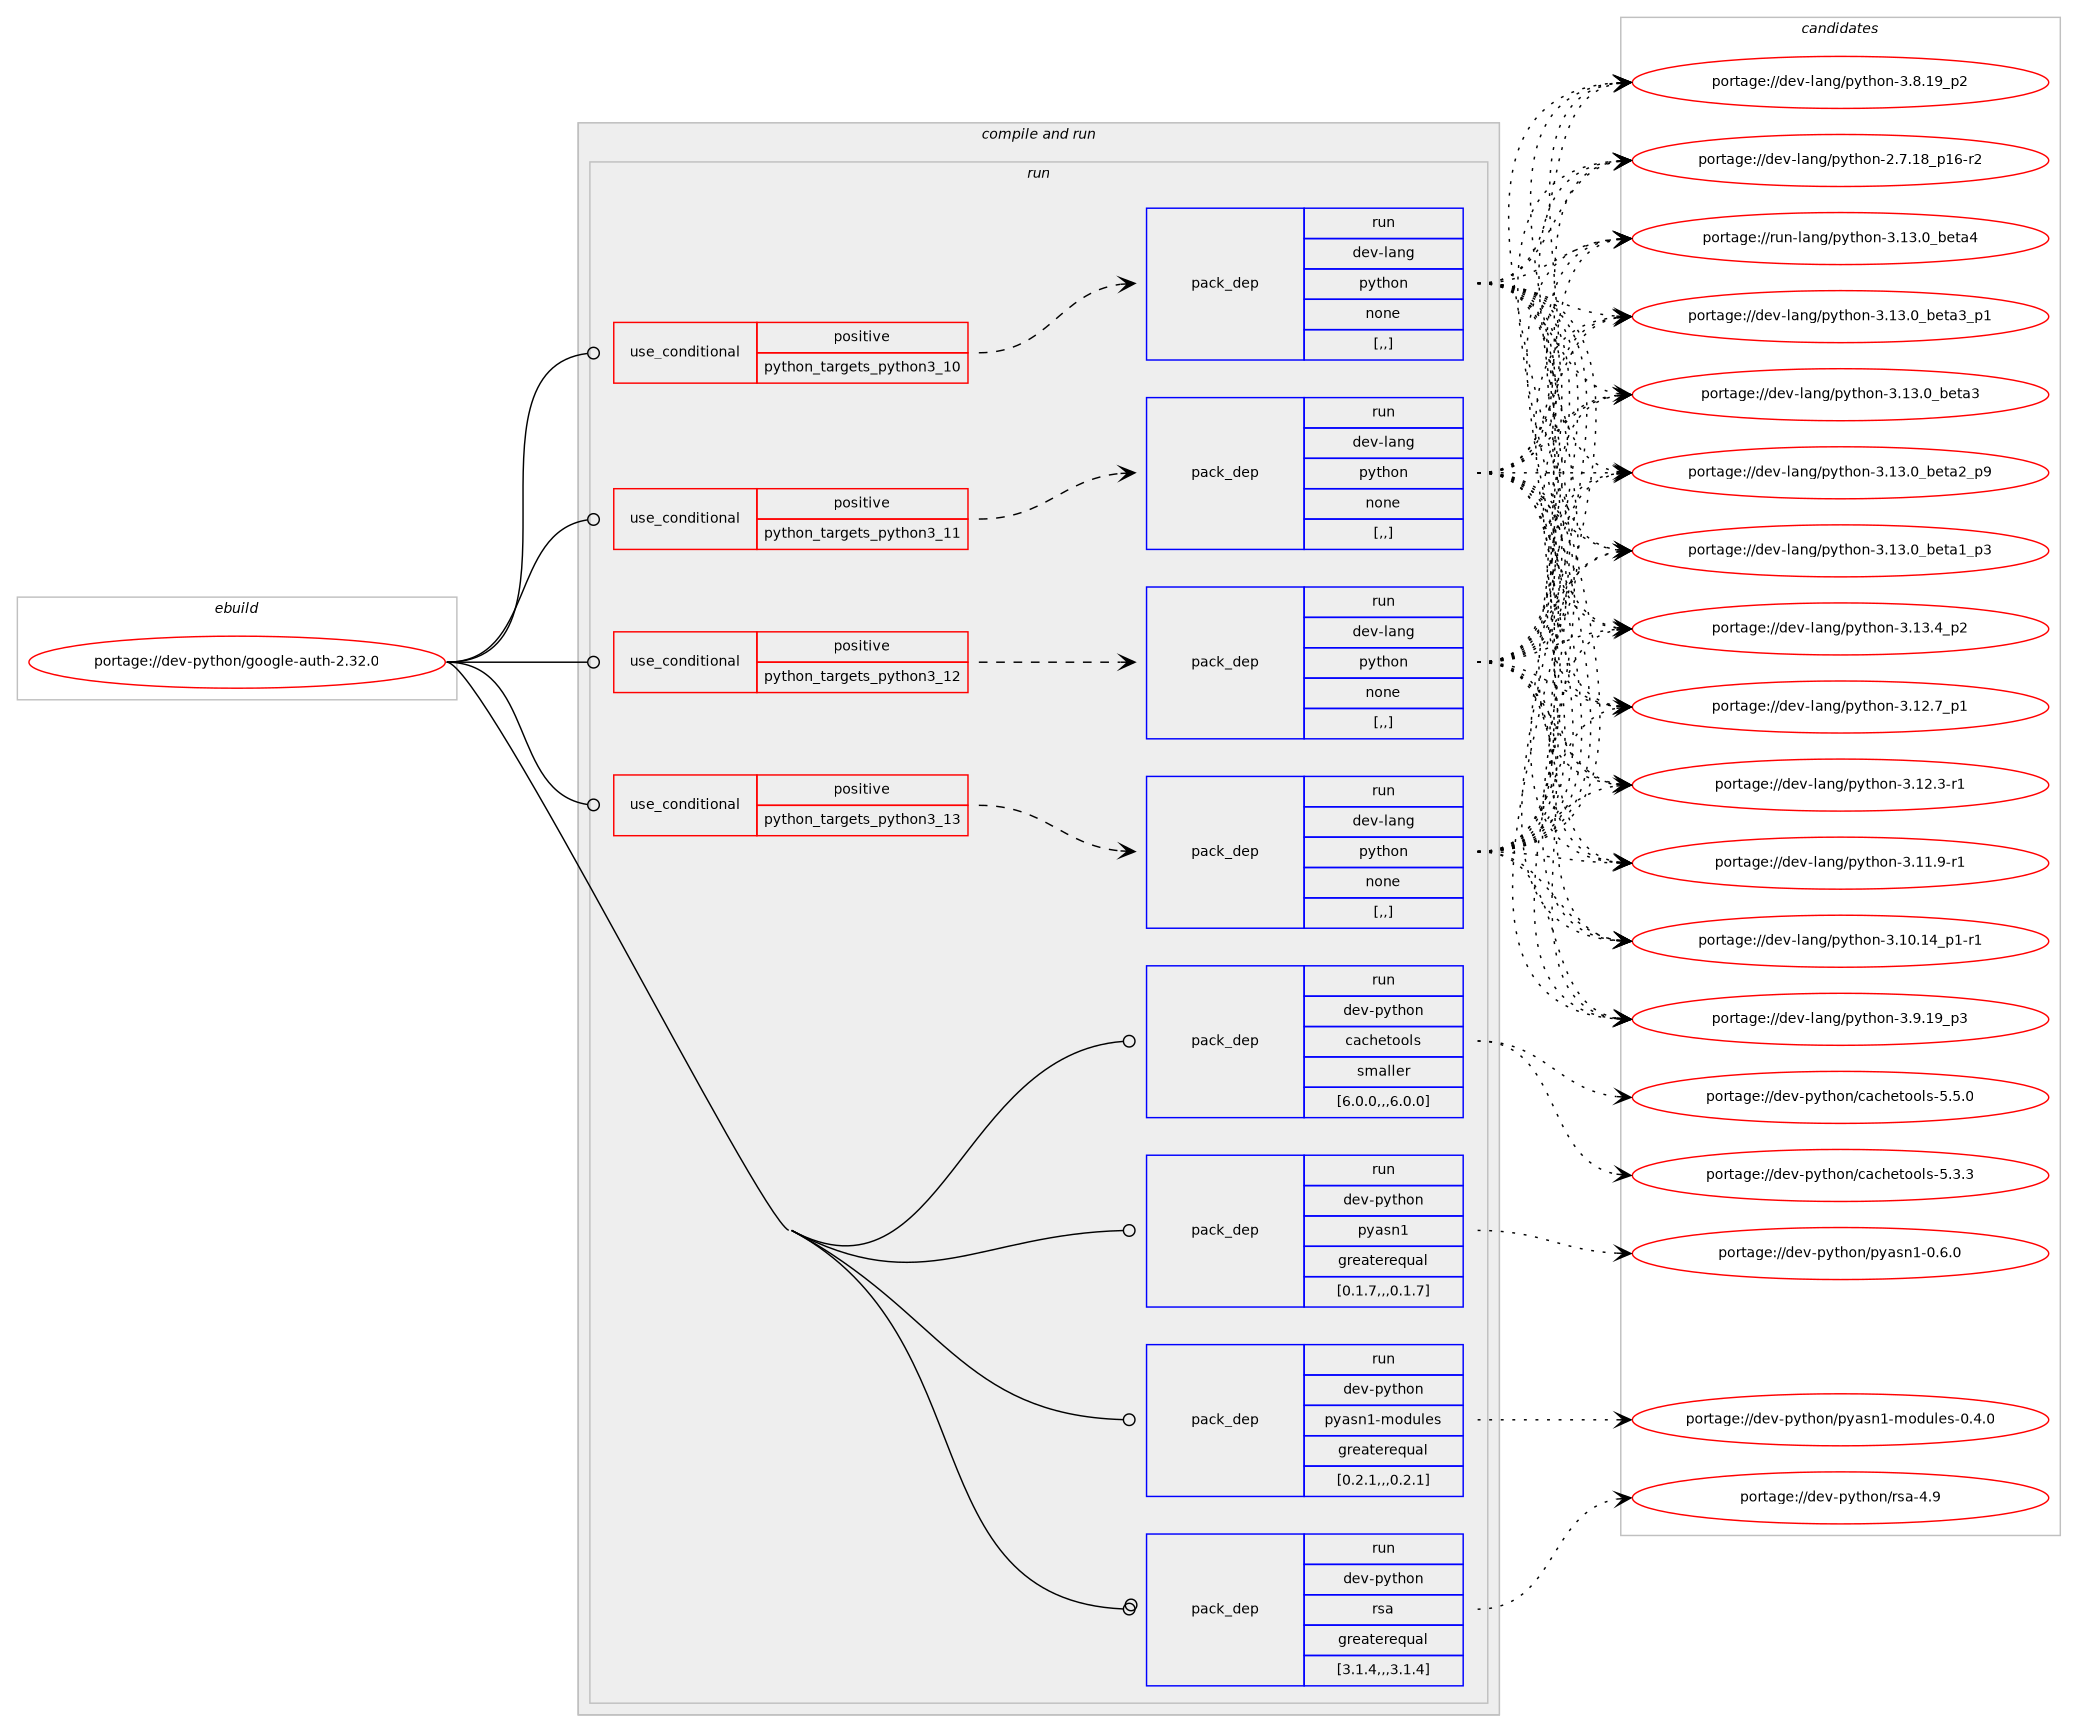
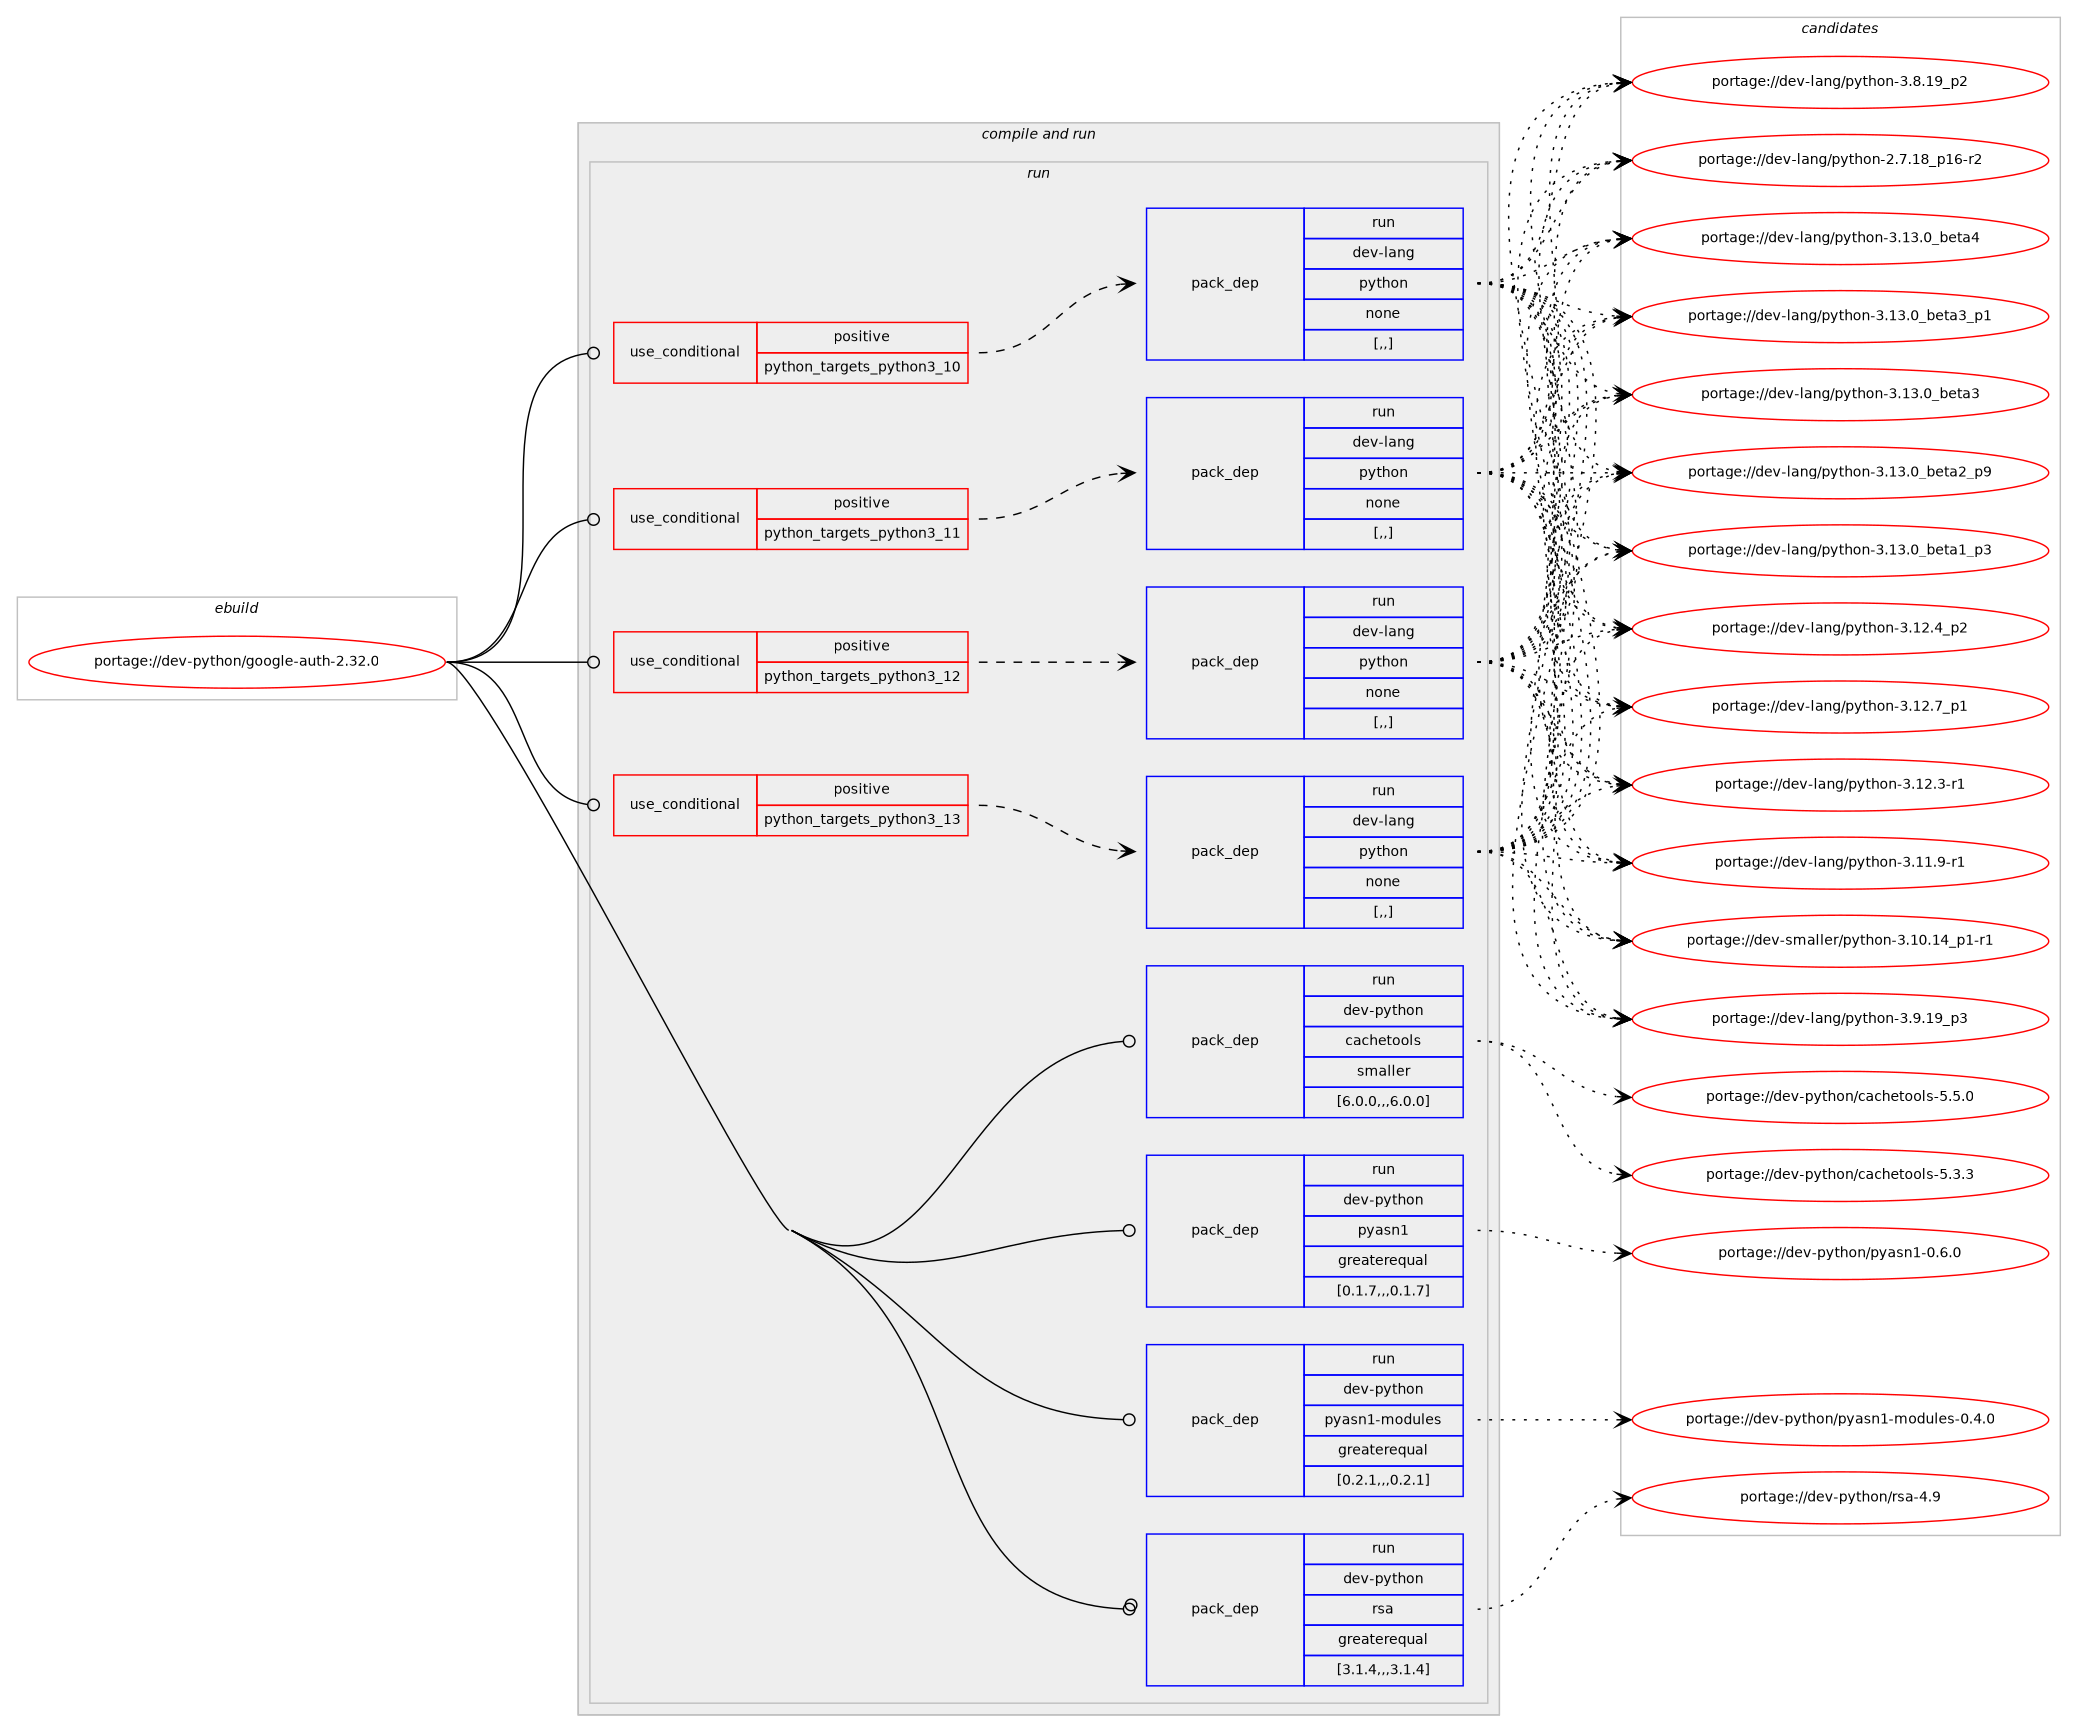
node "portage://run-lang/python-3.13.0_beta4": label "portage://run-lang/python-3.13.0_beta4" -> "portage://dev-lang/python-3.13.0_beta4"
node "portage://dev-lang/python-3.13.4_p2": label "portage://dev-lang/python-3.13.4_p2" -> "portage://dev-lang/python-3.12.4_p2"
node "portage://dev-lang/python-3.10.14_p1-r1": label "portage://dev-lang/python-3.10.14_p1-r1" -> "portage://dev-smaller/python-3.10.14_p1-r1"
